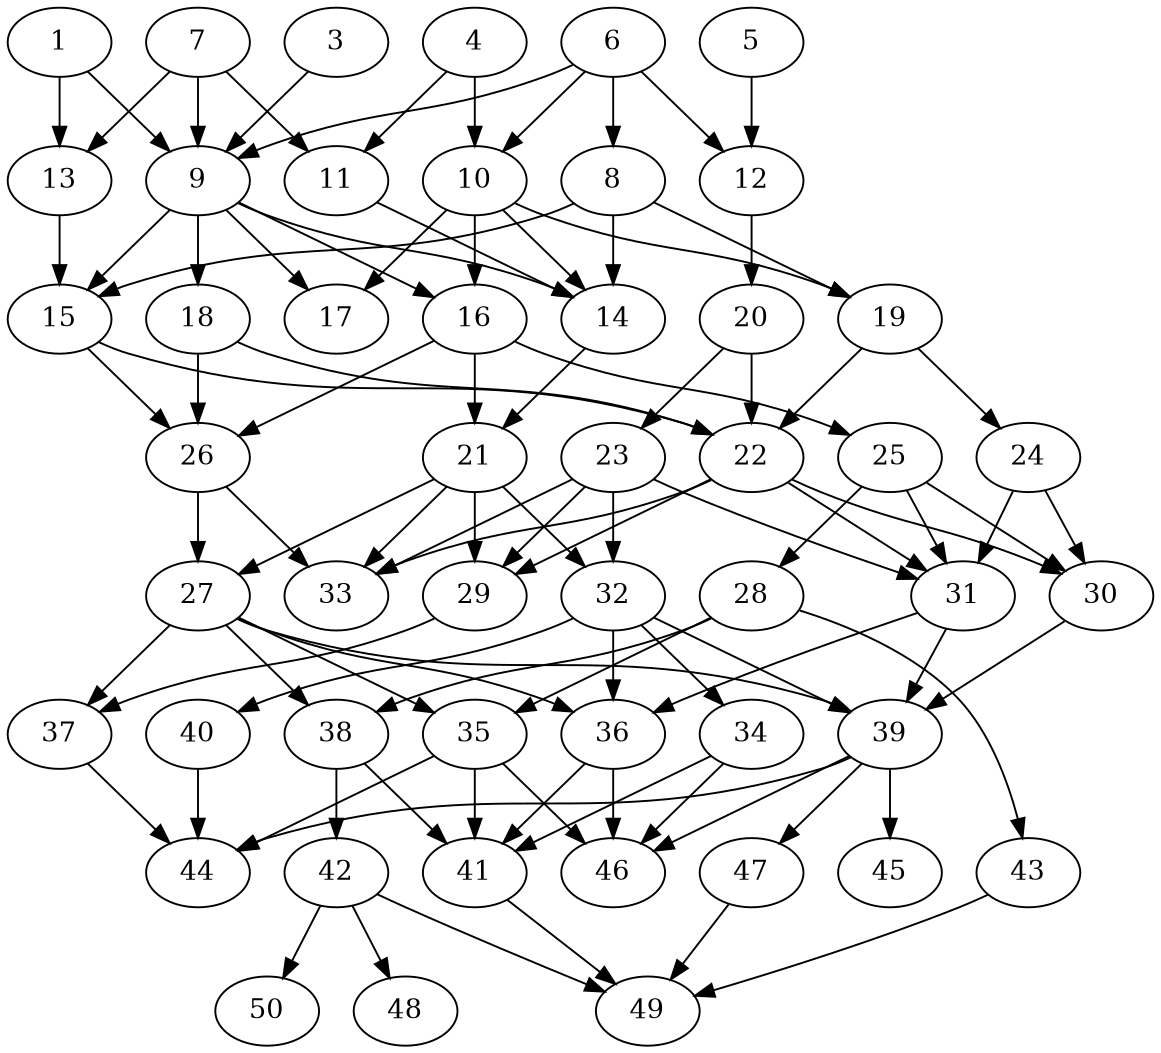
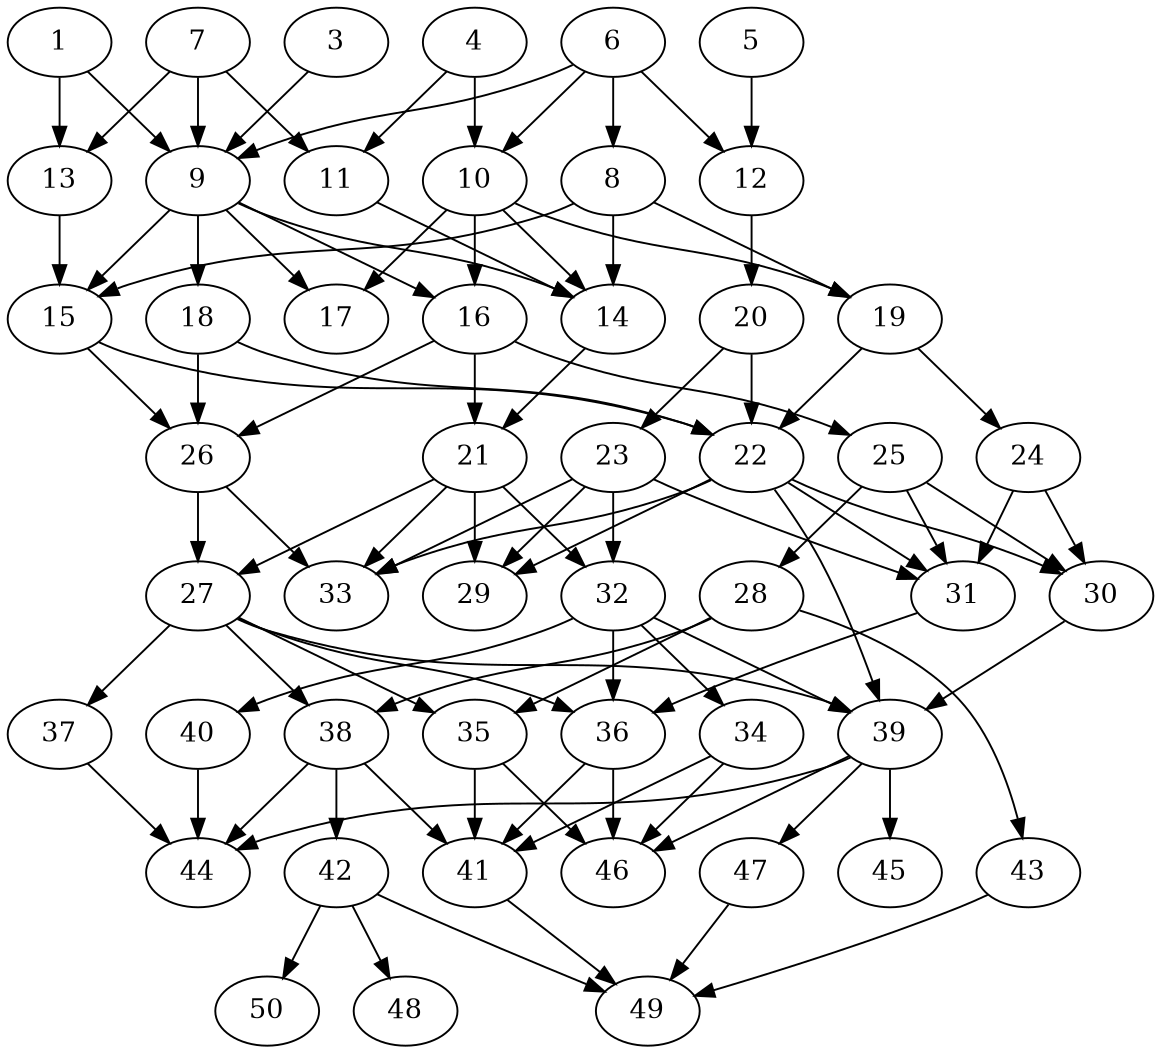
edge "31" -> "39": now "22" -> "39"
edge "29" -> "37": removed
edge "35" -> "44": now "38" -> "44"
